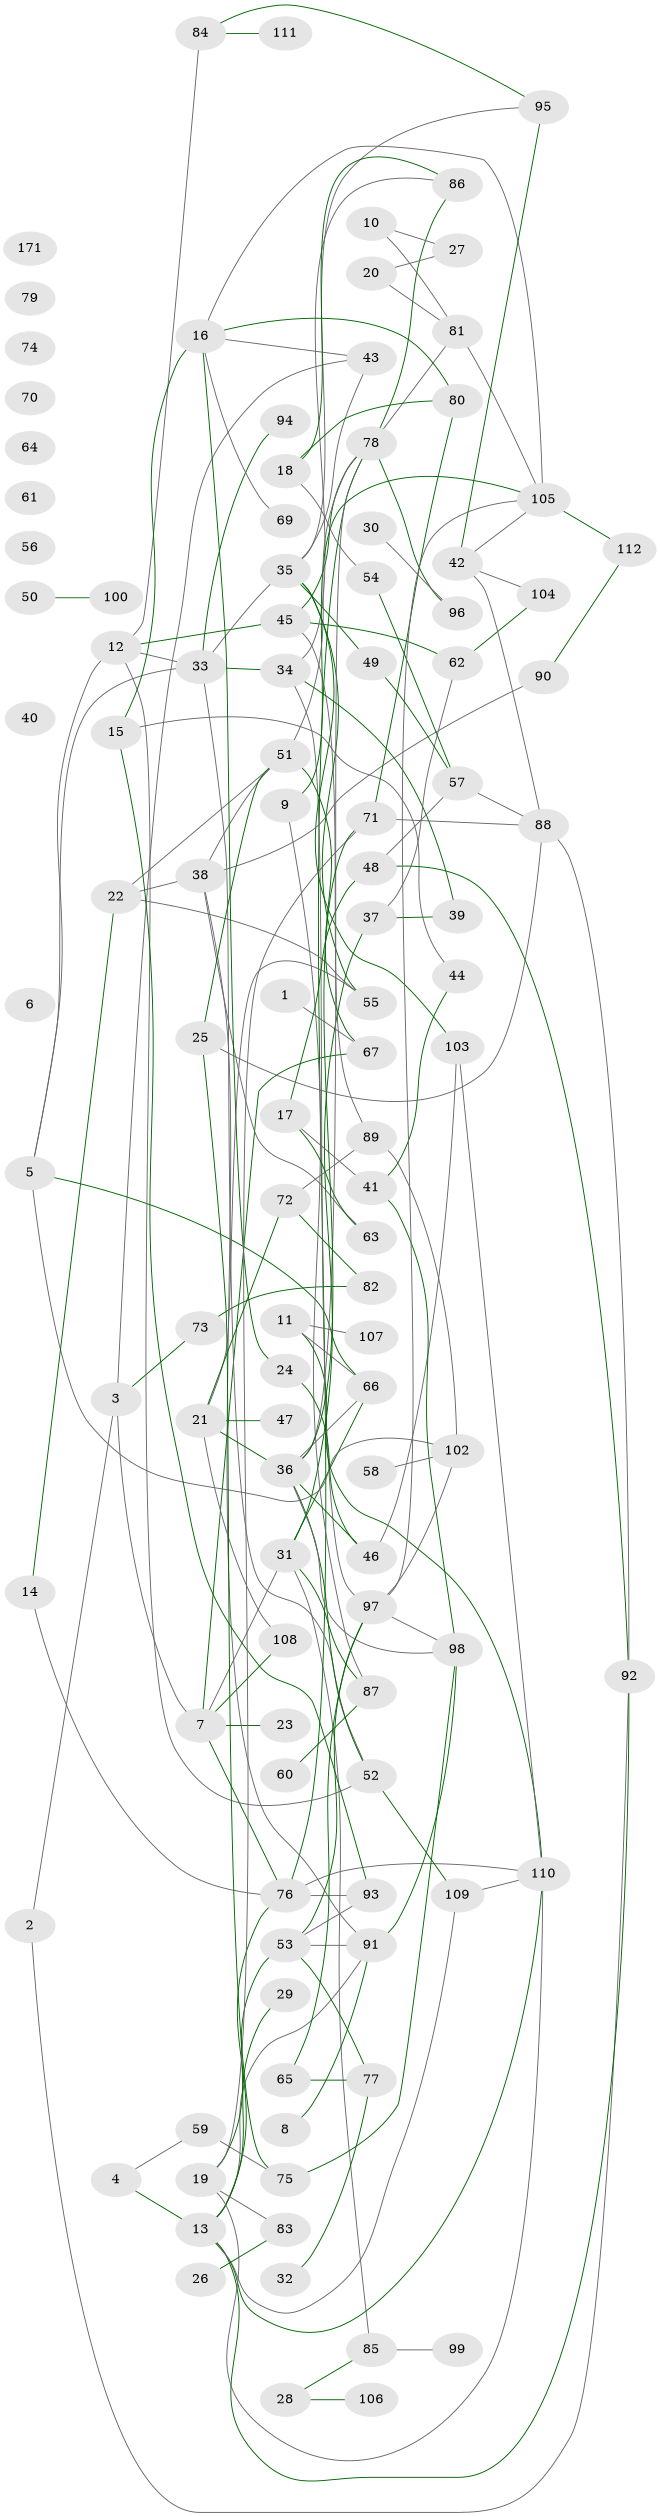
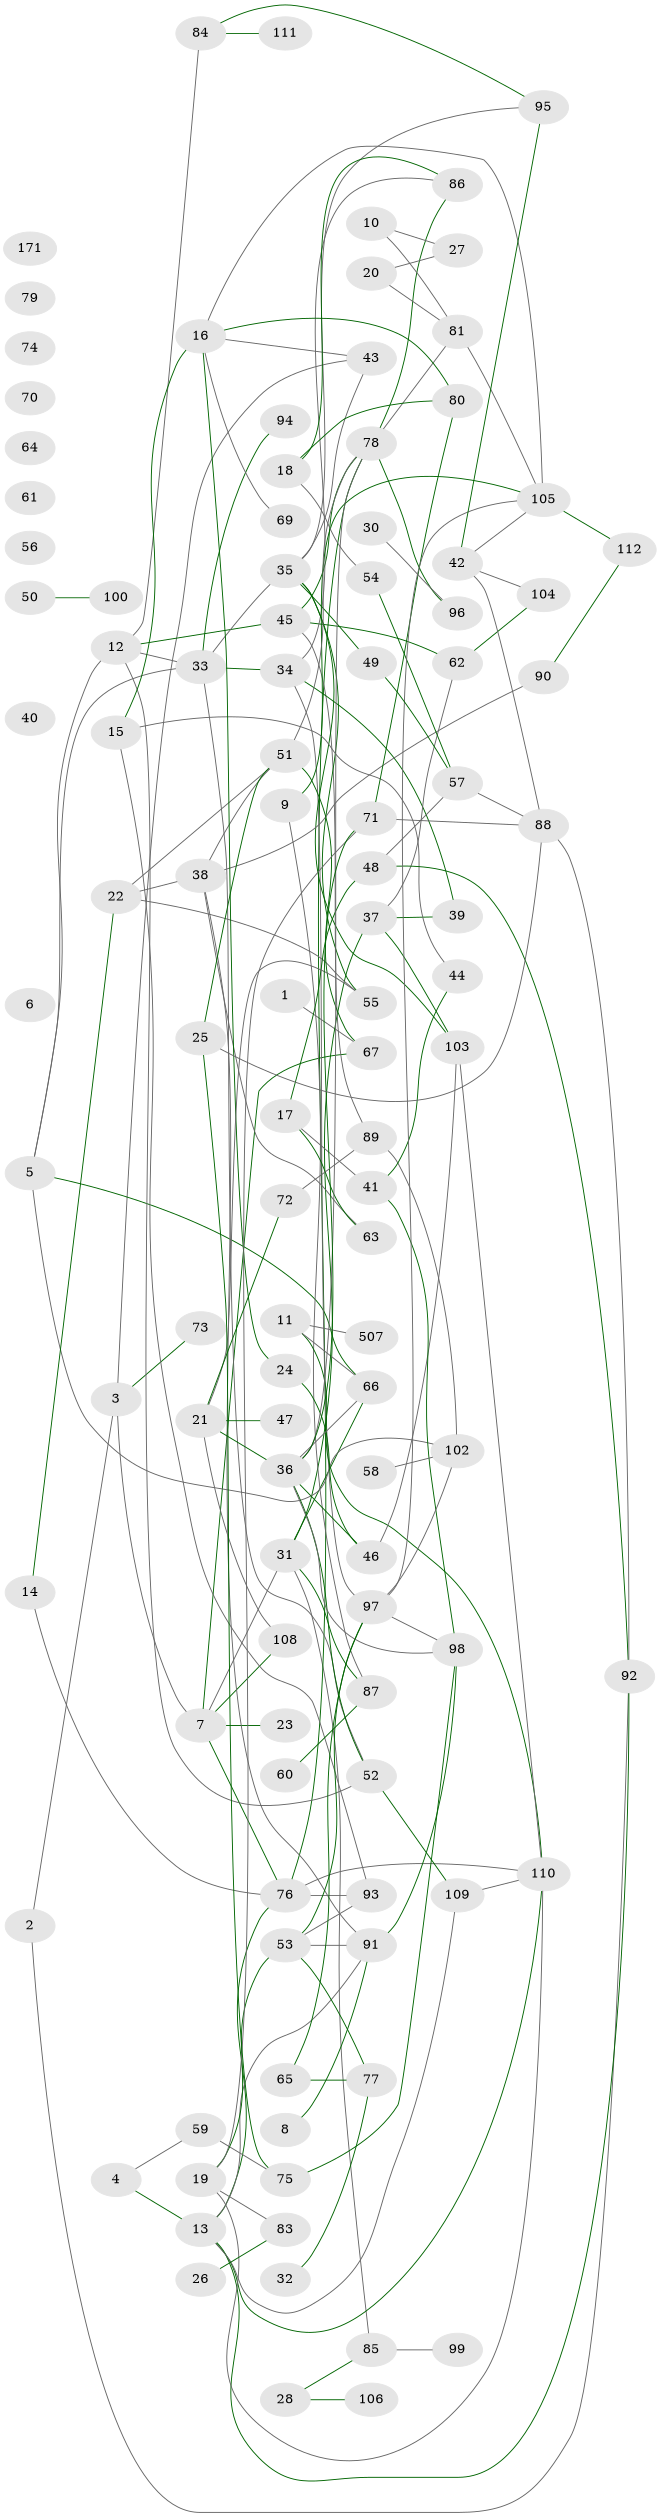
edge "37" -- "103": added
node "82": removed
node "107": label "107" -> "507"
edge "15" -- "93": color darkgreen -> gray40
node "29": removed
